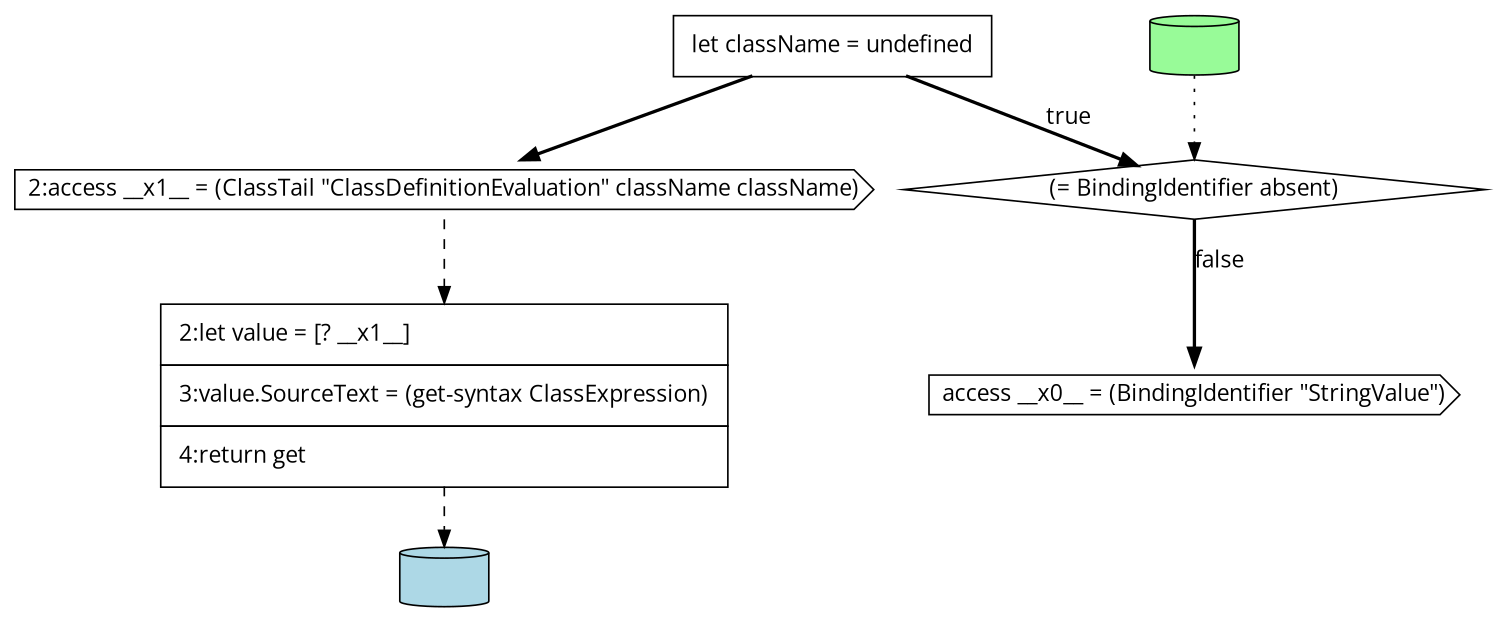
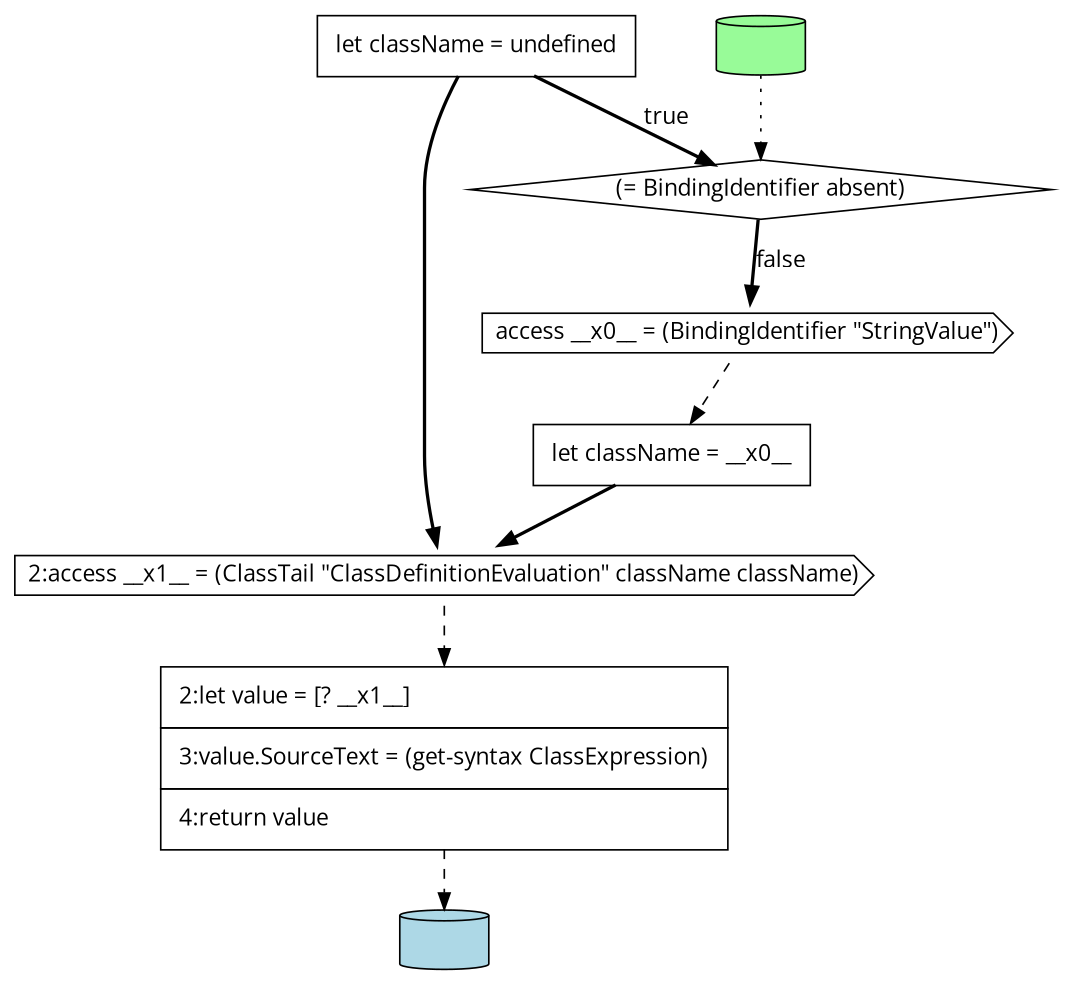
node "let className = __x0__": added
node "2:let value = [? __x1__]": text "4:return get" -> "4:return value"
